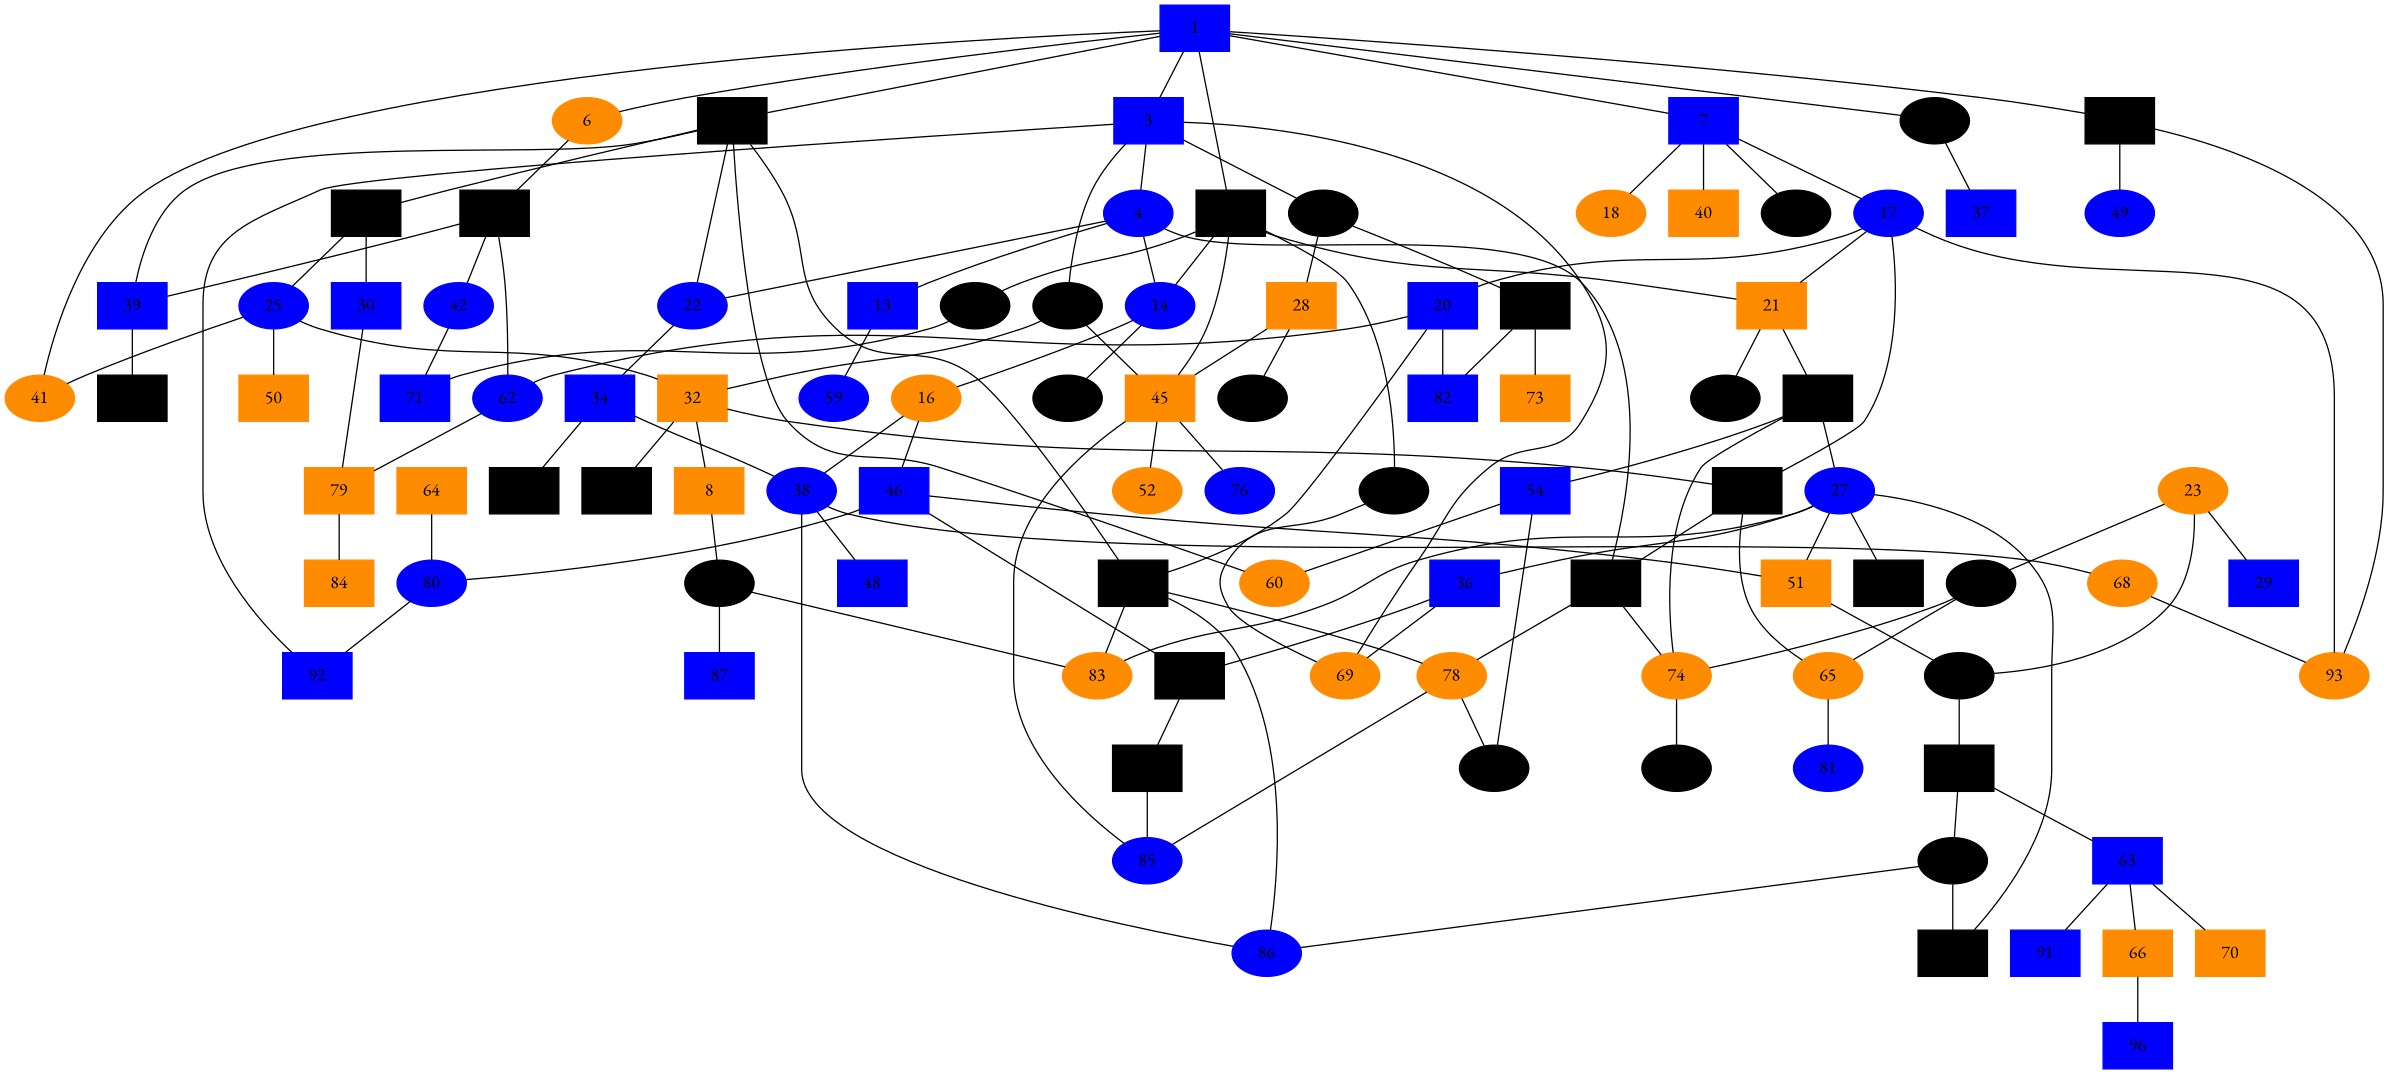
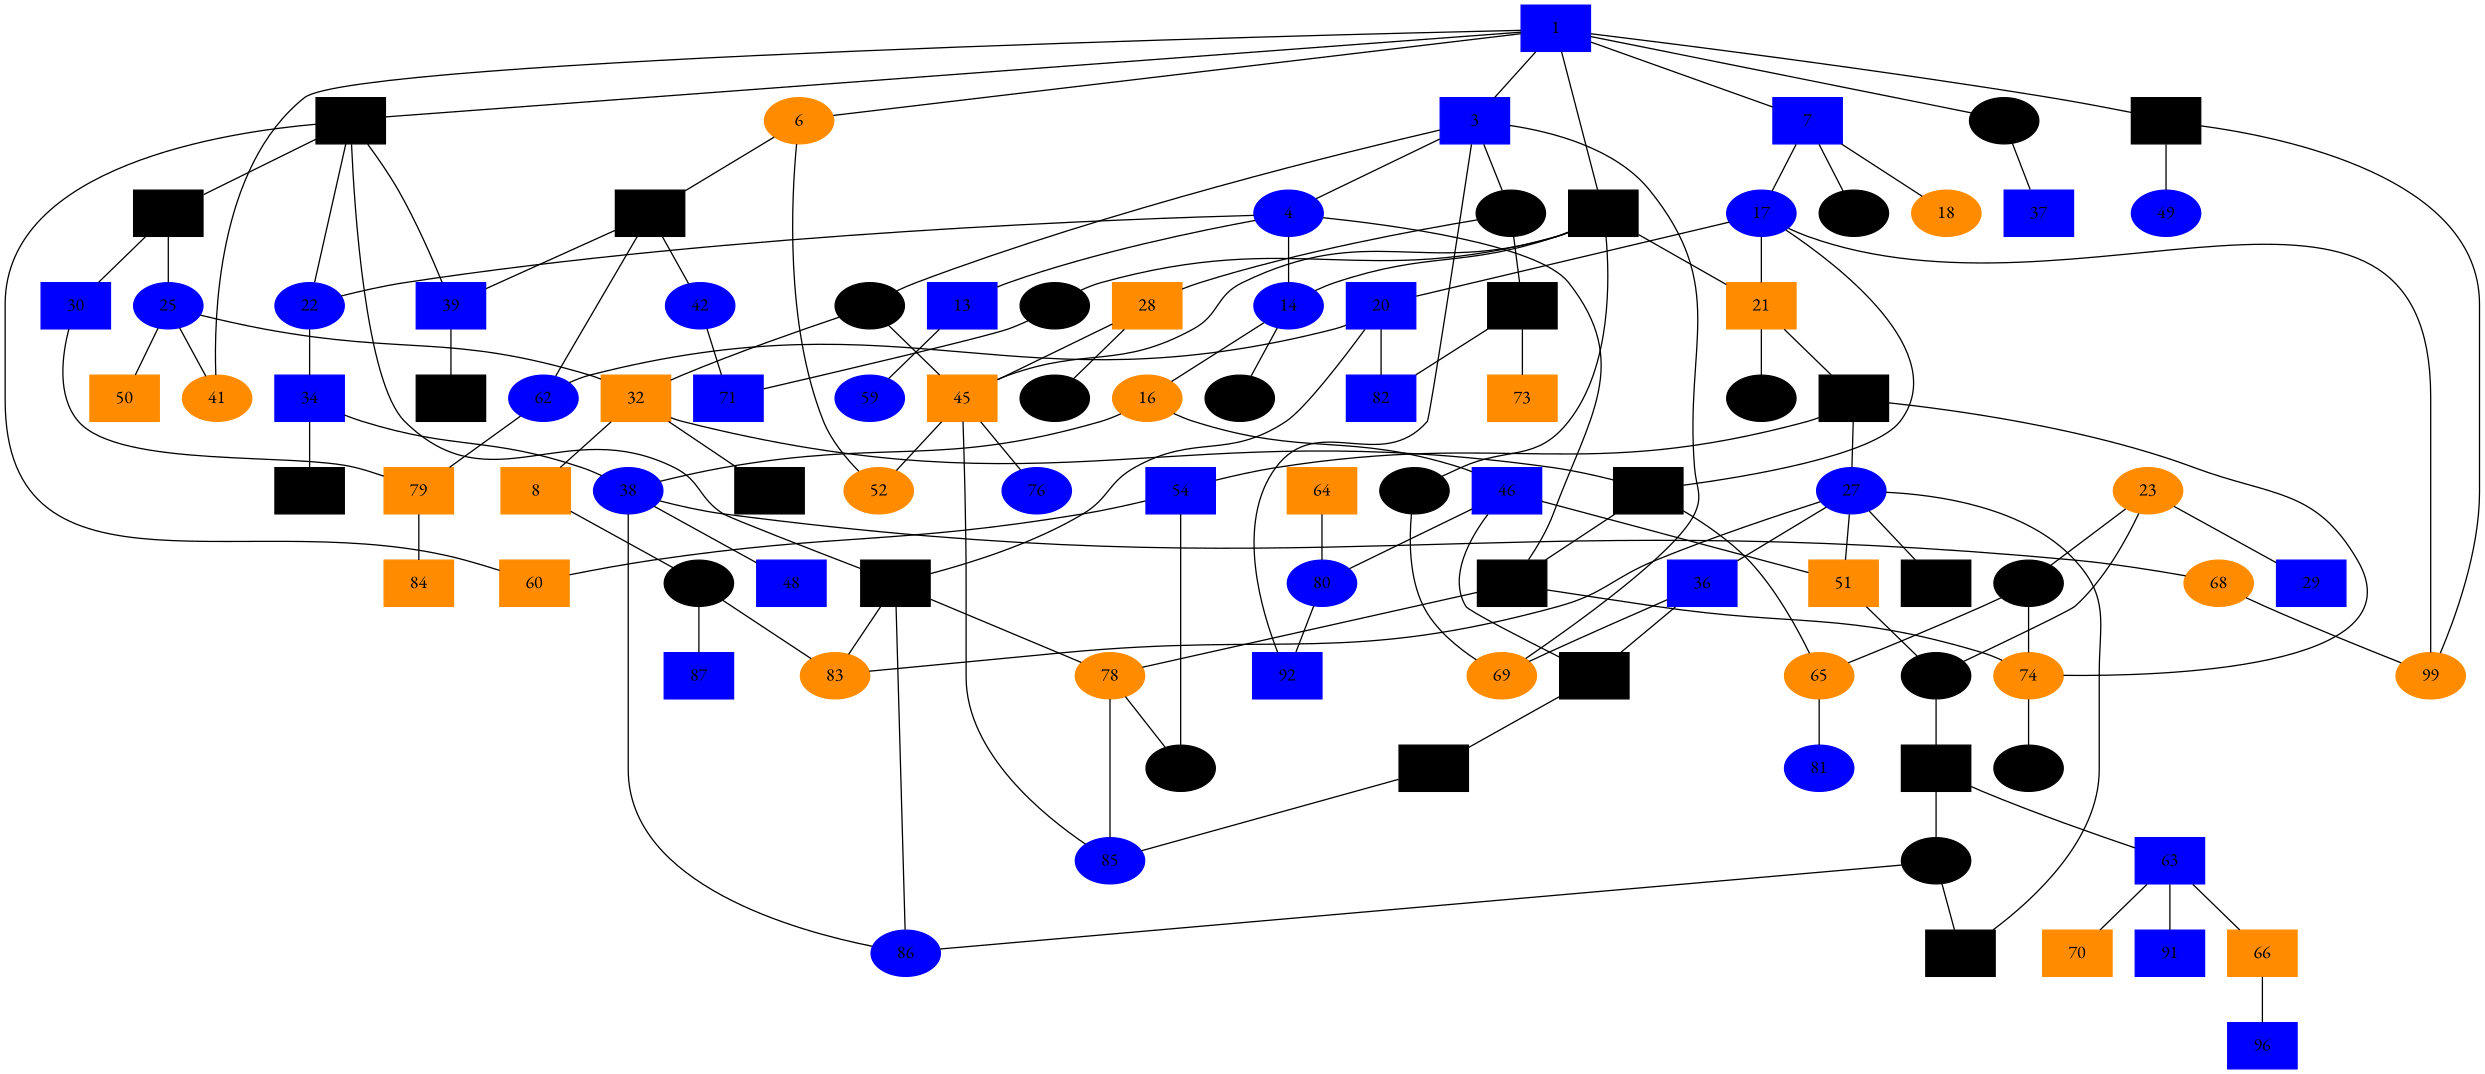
node "40": removed
edge "6" -- "52": added
node "60": shape ellipse -> box
node "93": label "93" -> "99"
